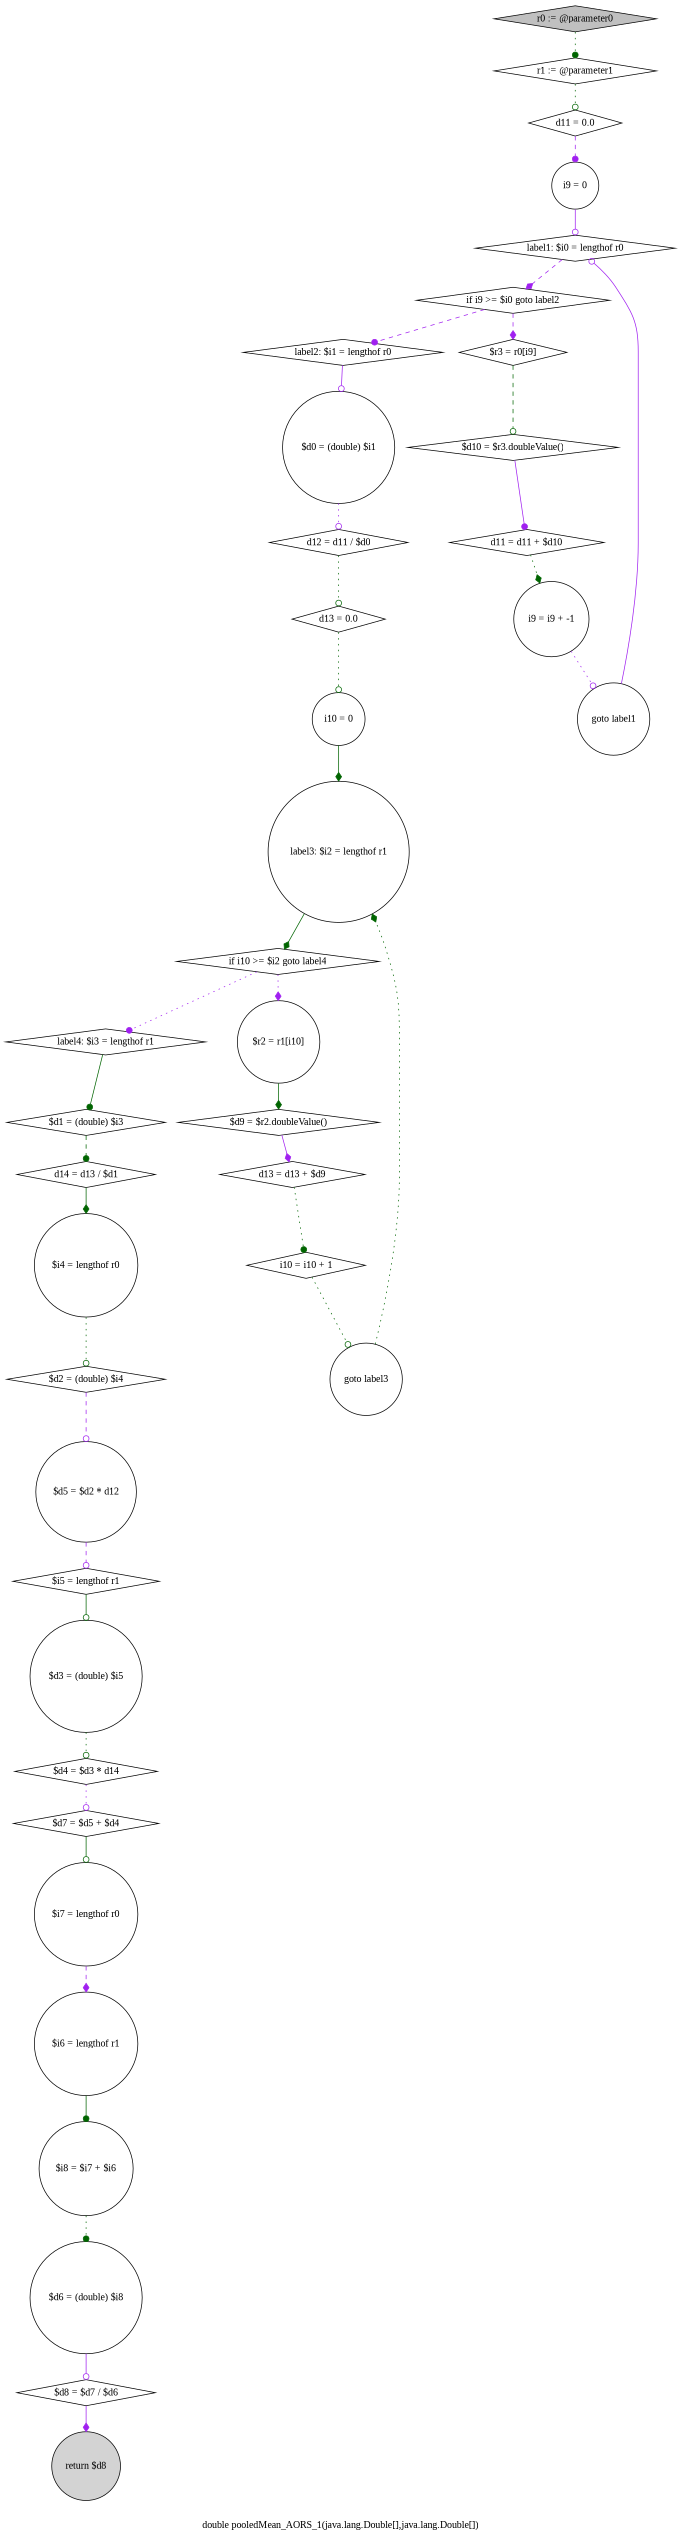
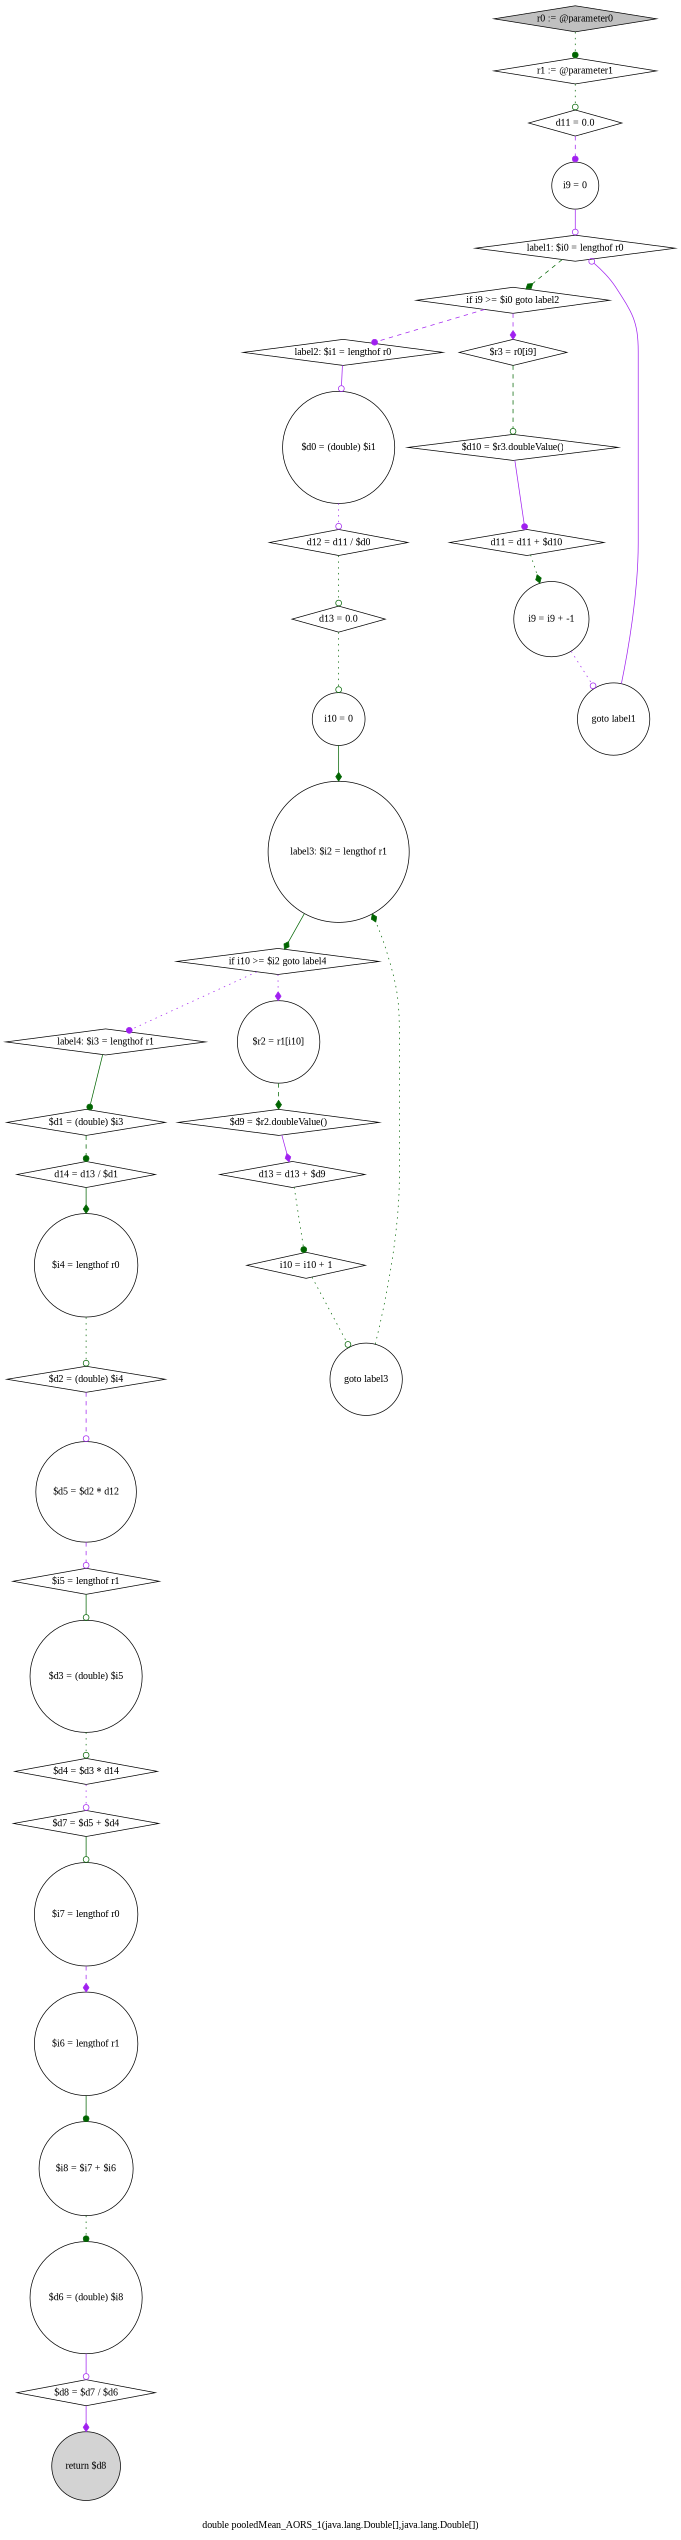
edge "label1: $i0 = lengthof r0" -> "if i9 >= $i0 goto label2": color purple -> darkgreen
edge "$r2 = r1[i10]" -> "$d9 = $r2.doubleValue()": style solid -> dashed
